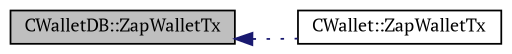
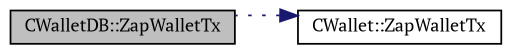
edge "CWallet::ZapWalletTx" -> "CWalletDB::ZapWalletTx": reversed
